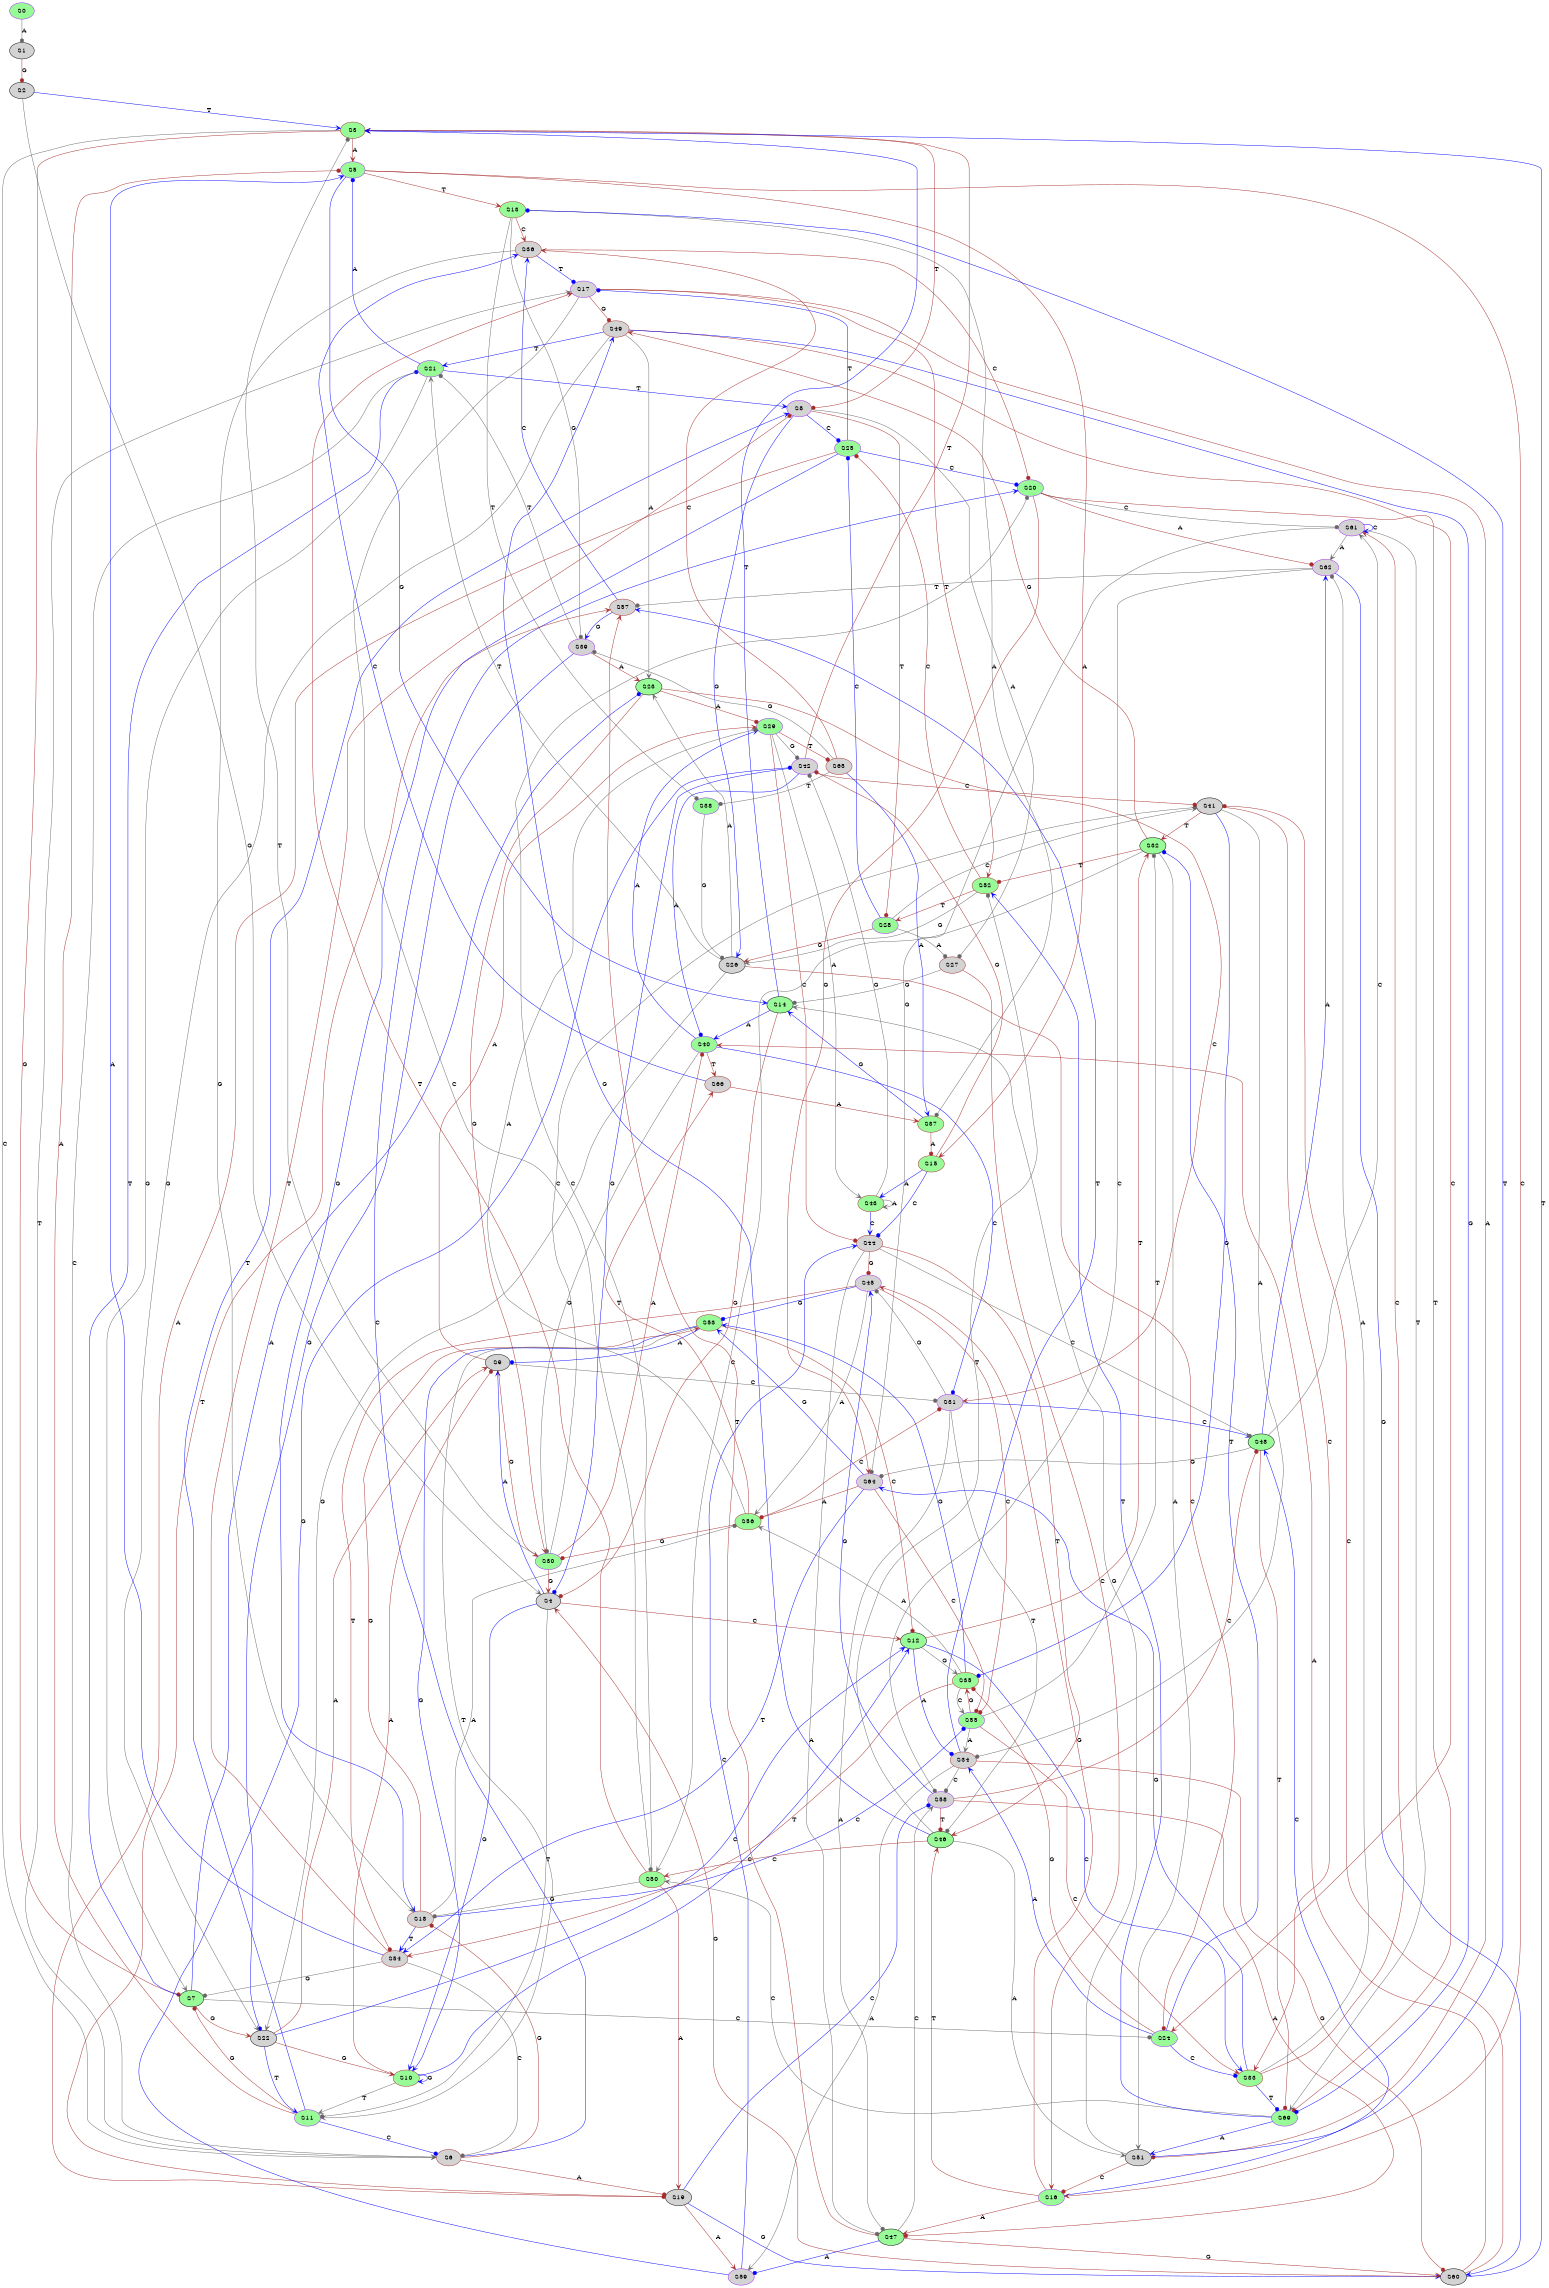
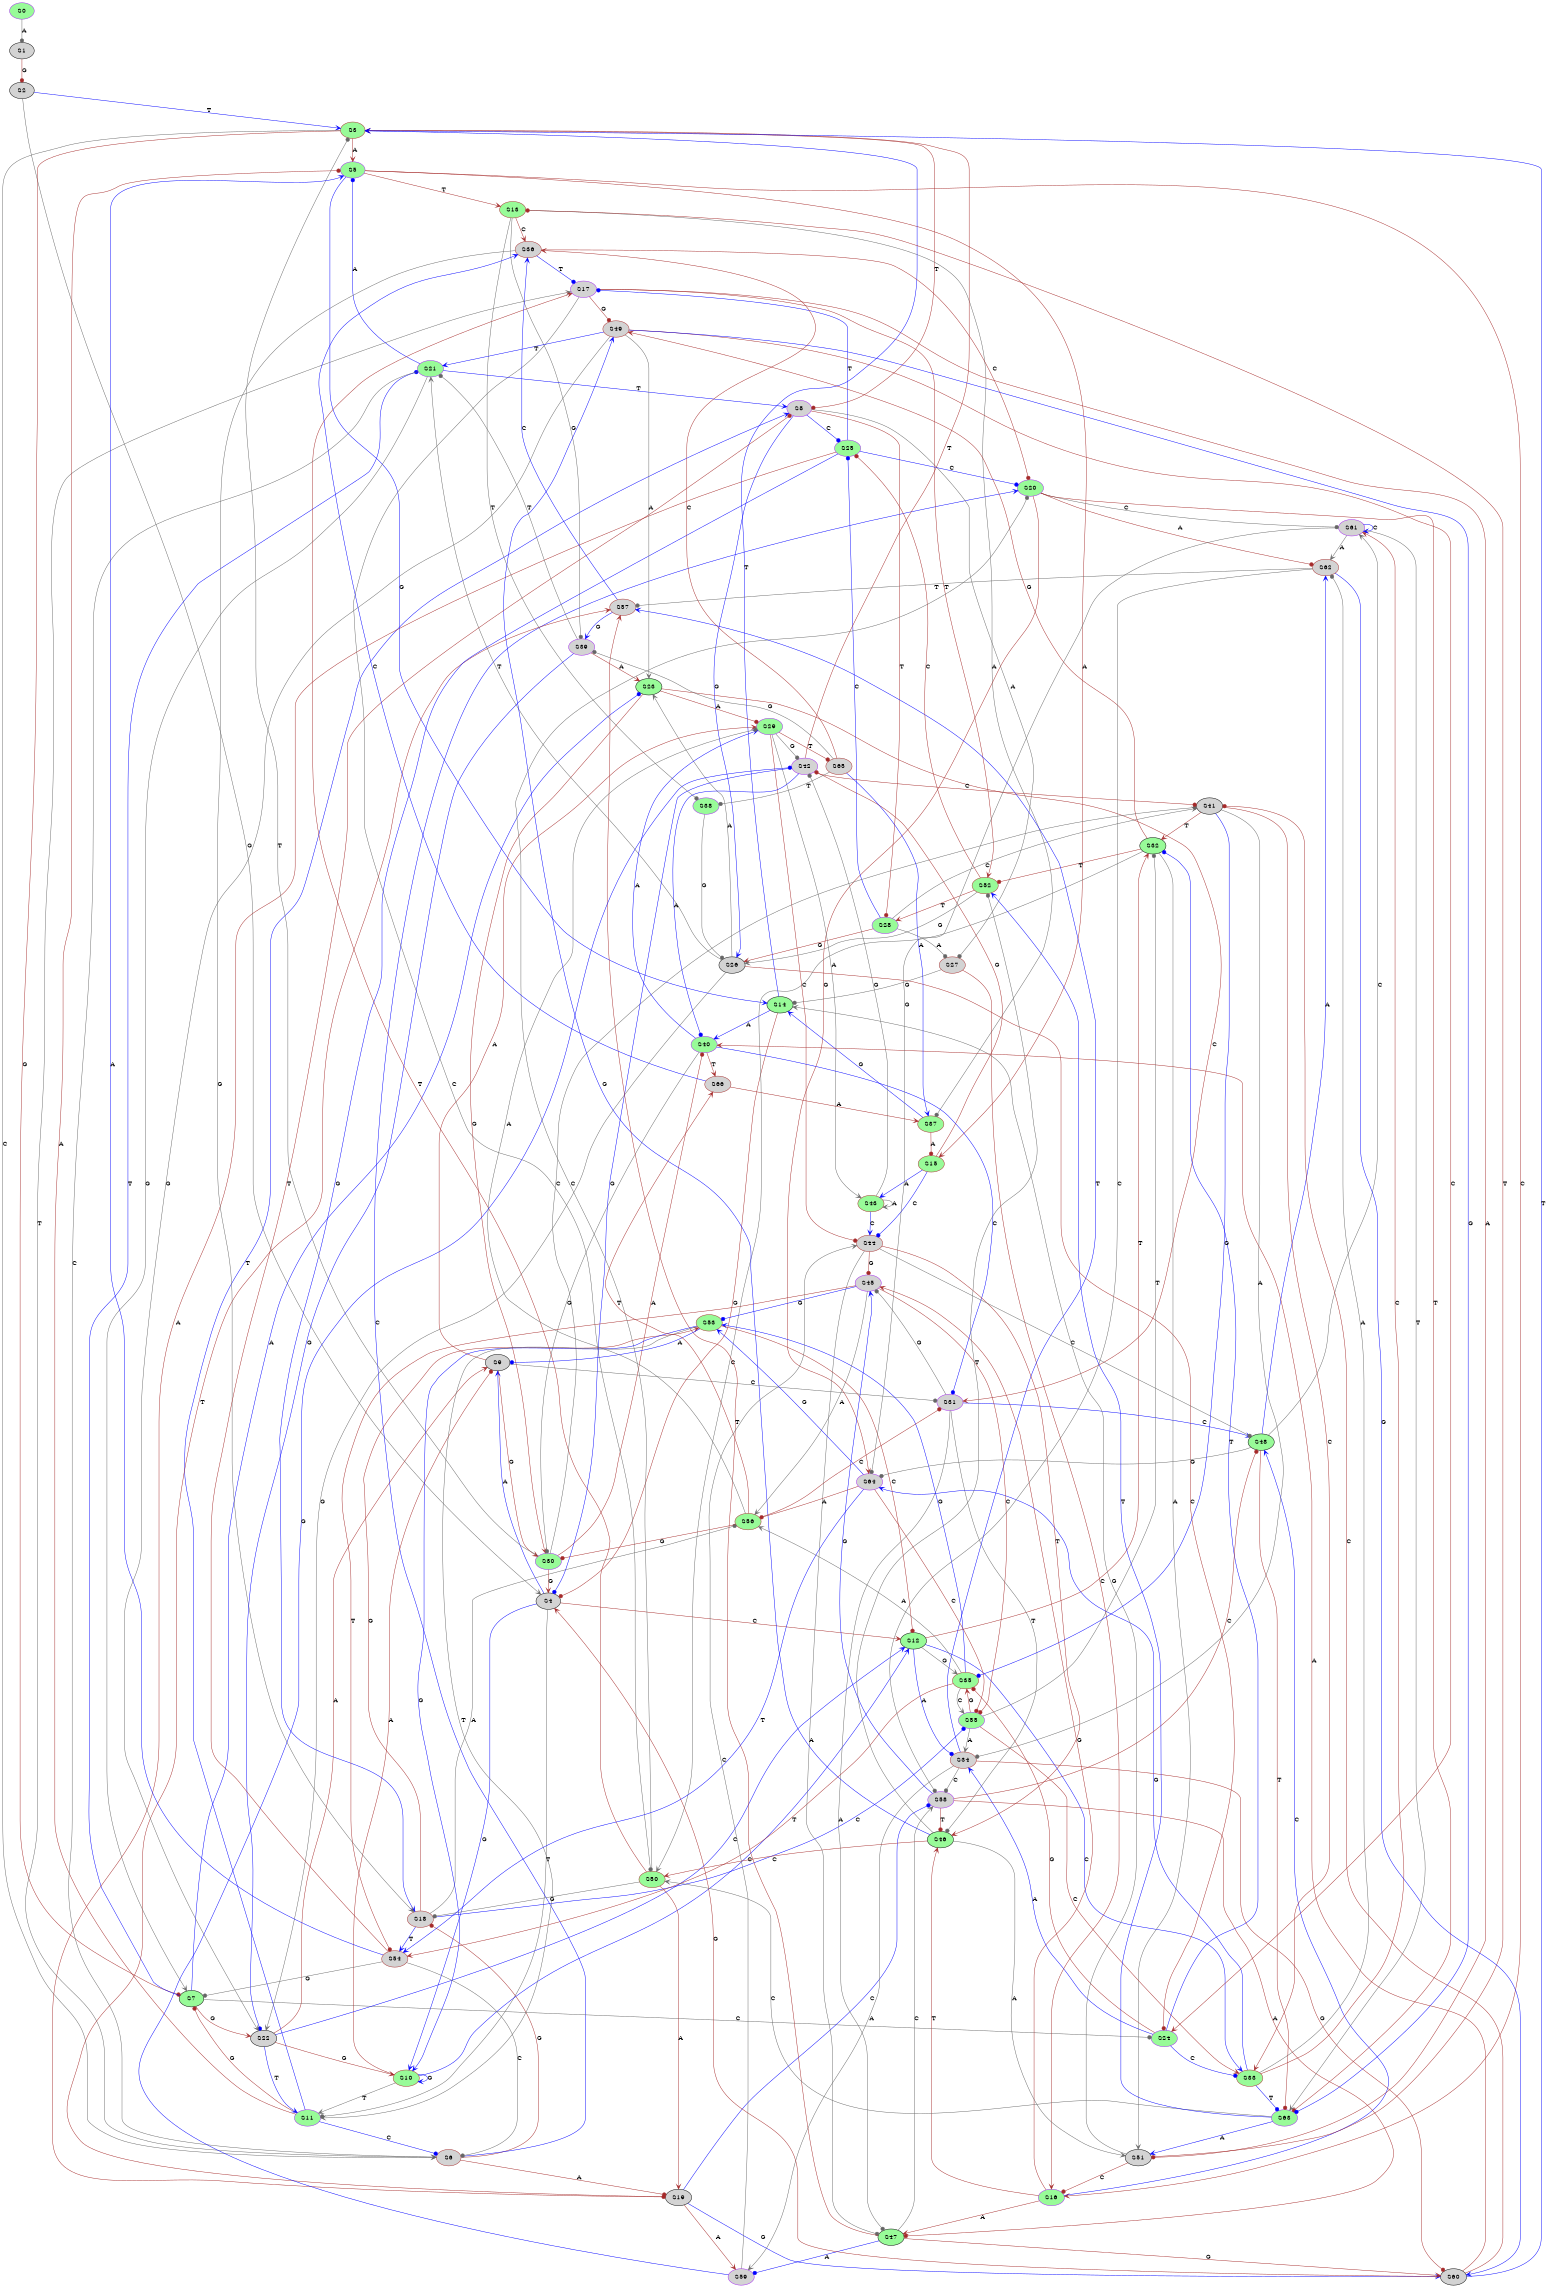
node "S62": color purple -> brown
edge "S51" -> "S13": color blue -> brown
edge "S59" -> "S44": color blue -> gray40
node "S69": label "S69" -> "S63"
